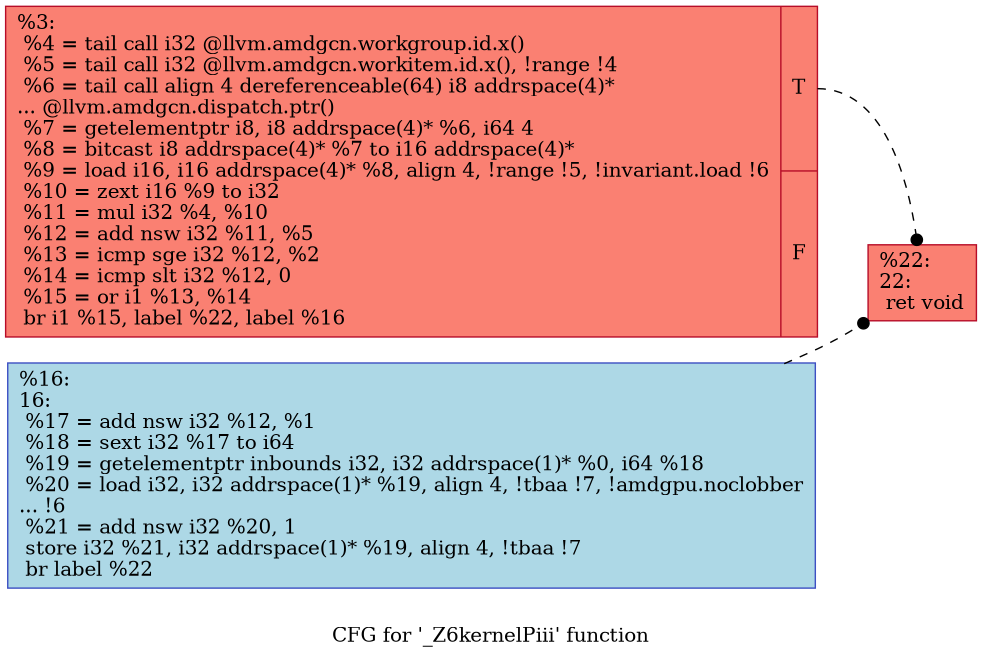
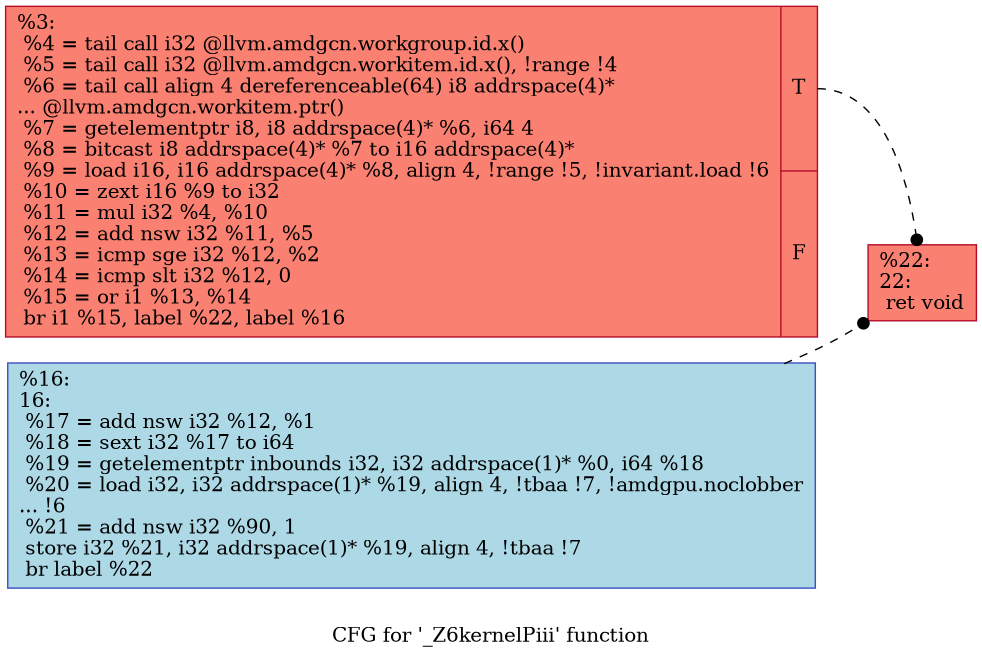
node "%3:": text "... @llvm.amdgcn.dispatch.ptr()" -> "... @llvm.amdgcn.workitem.ptr()"
node "%16:": text "%21 = add nsw i32 %20, 1" -> "%21 = add nsw i32 %90, 1"
